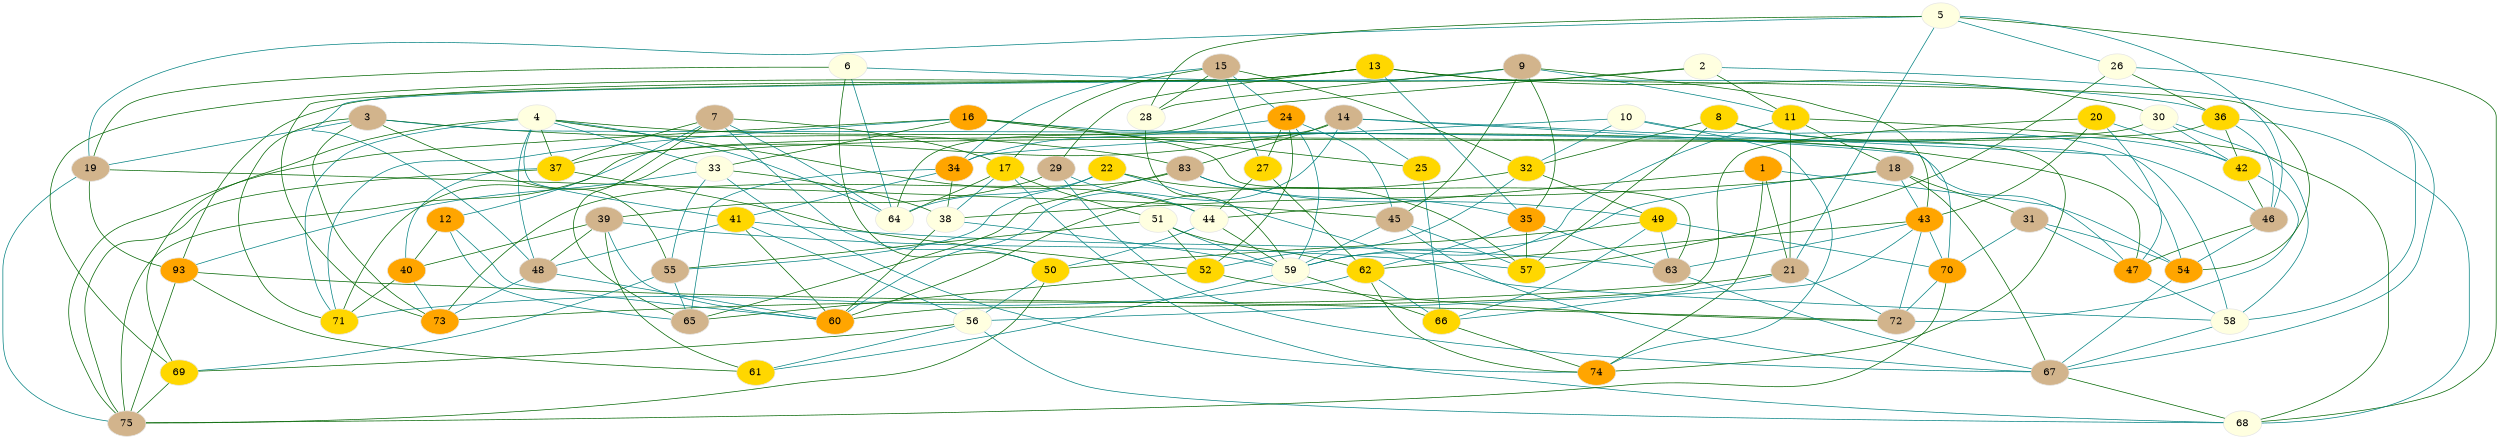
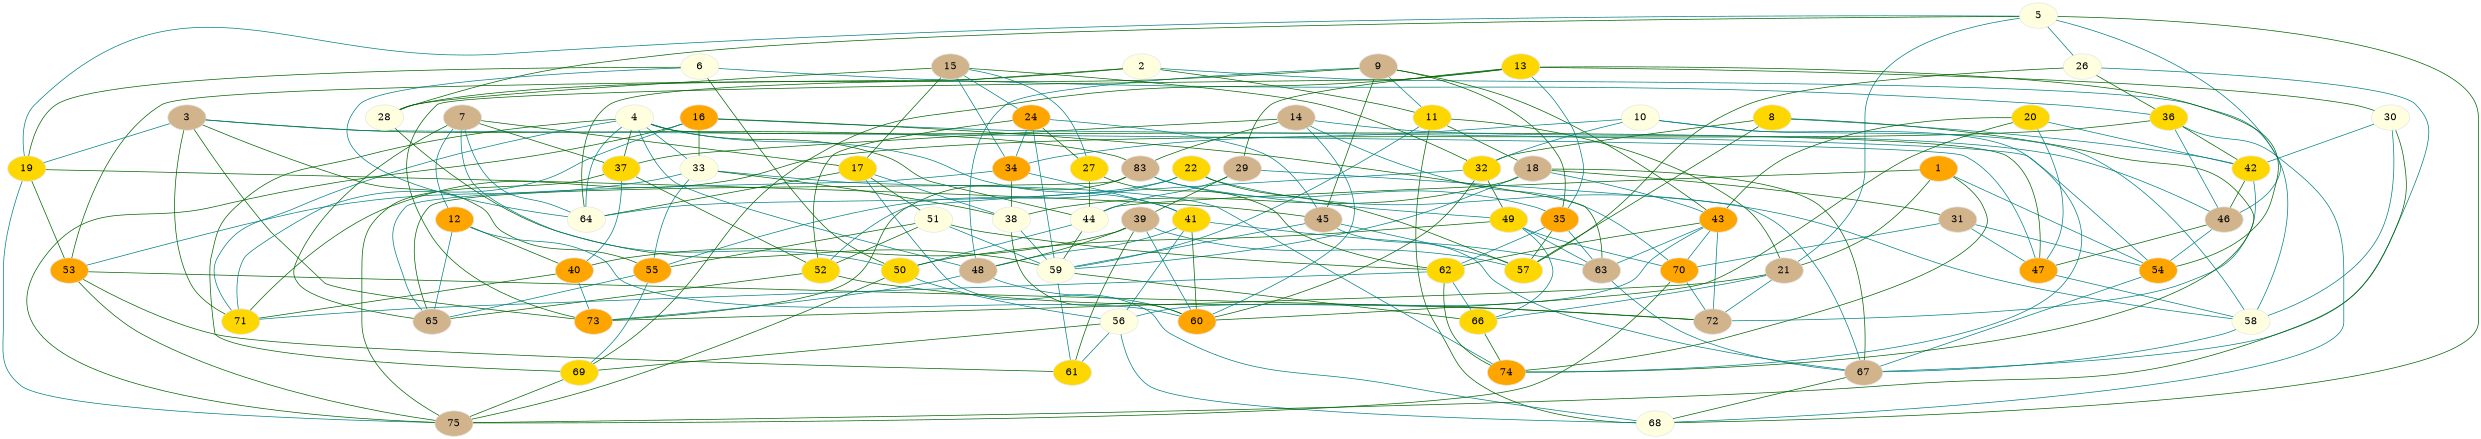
node "19": fillcolor tan -> gold
node "25": removed
node "93": label "93" -> "53"
node "55": fillcolor tan -> orange
